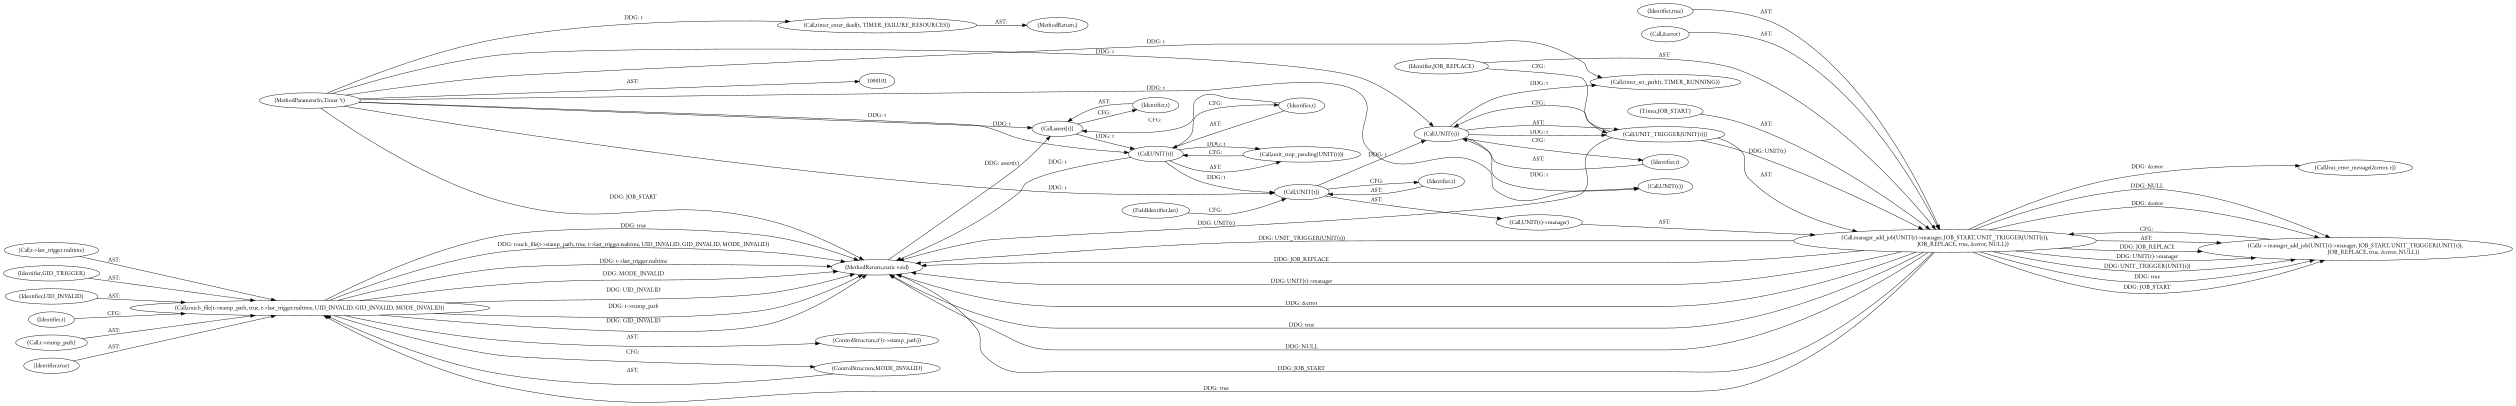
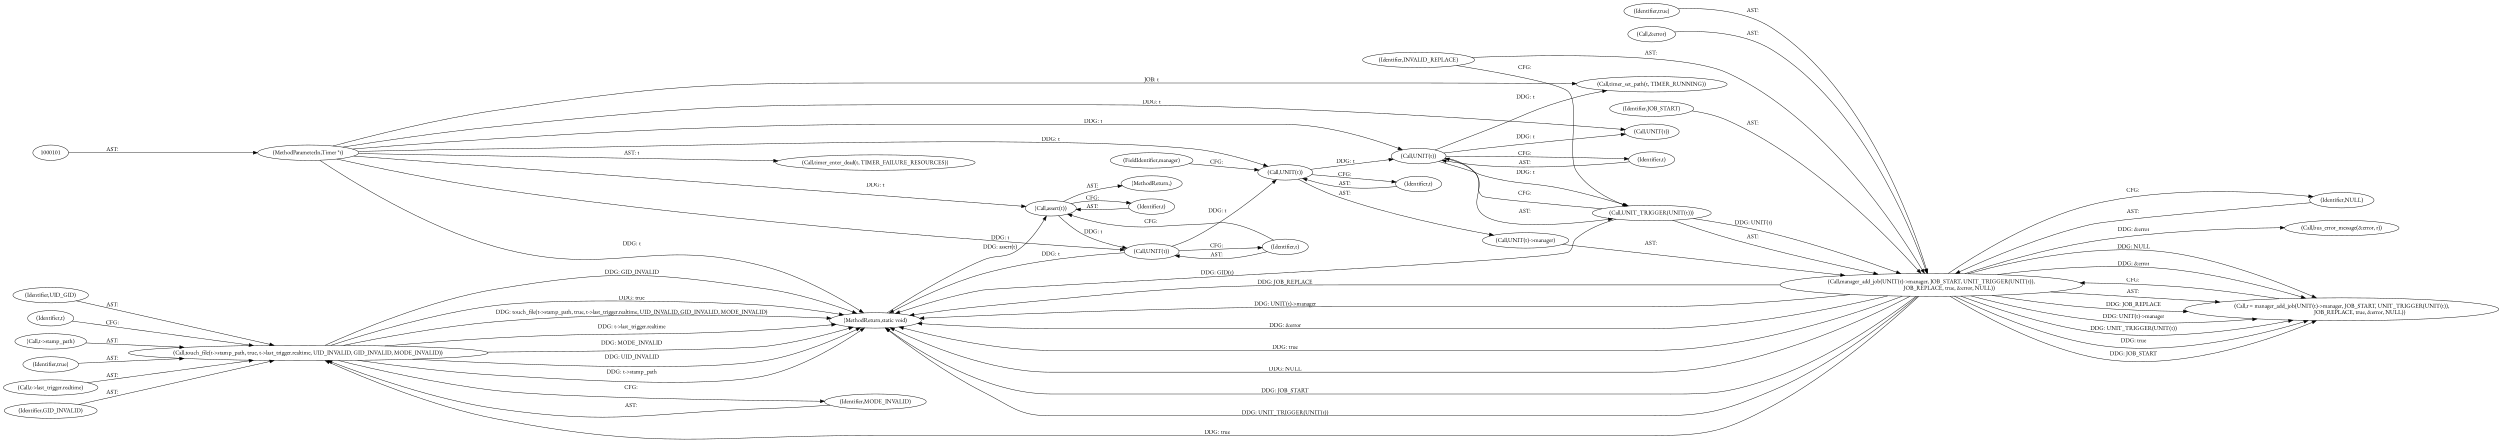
edge "(MethodParameterIn,Timer *t)" -> "(Call,timer_enter_dead(t, TIMER_FAILURE_RESOURCES))": label "DDG: t" -> "AST: t"
edge "(Call,timer_enter_dead(t, TIMER_FAILURE_RESOURCES))" -> "(MethodReturn,)": now "(Call,assert(t))" -> "(MethodReturn,)"
edge "(MethodParameterIn,Timer *t)" -> "(Call,timer_set_path(t, TIMER_RUNNING))": label "DDG: t" -> "JOB: t"
node "(Identifier,JOB_REPLACE)": label "(Identifier,JOB_REPLACE)" -> "(Identifier,INVALID_REPLACE)"
edge "(MethodParameterIn,Timer *t)" -> "1000101": reversed
node "(Timer,JOB_START)": label "(Timer,JOB_START)" -> "(Identifier,JOB_START)"
node "(Call,unit_stop_pending(UNIT(t)))": removed
edge "(MethodParameterIn,Timer *t)" -> "(MethodReturn,static void)": label "DDG: JOB_START" -> "DDG: t"
node "(Identifier,NULL)": added
node "(FieldIdentifier,last)": label "(FieldIdentifier,last)" -> "(FieldIdentifier,manager)"
edge "(Call,UNIT_TRIGGER(UNIT(t)))" -> "(MethodReturn,static void)": label "DDG: UNIT(t)" -> "DDG: GID(t)"
node "(Identifier,GID_TRIGGER)": label "(Identifier,GID_TRIGGER)" -> "(Identifier,GID_INVALID)"
node "(Identifier,UID_INVALID)": label "(Identifier,UID_INVALID)" -> "(Identifier,UID_GID)"
node "(ControlStructure,if (t->stamp_path))": removed
node "(ControlStructure,MODE_INVALID)": label "(ControlStructure,MODE_INVALID)" -> "(Identifier,MODE_INVALID)"
